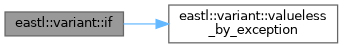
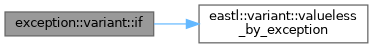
node "eastl::variant::if": label "eastl::variant::if" -> "exception::variant::if"
